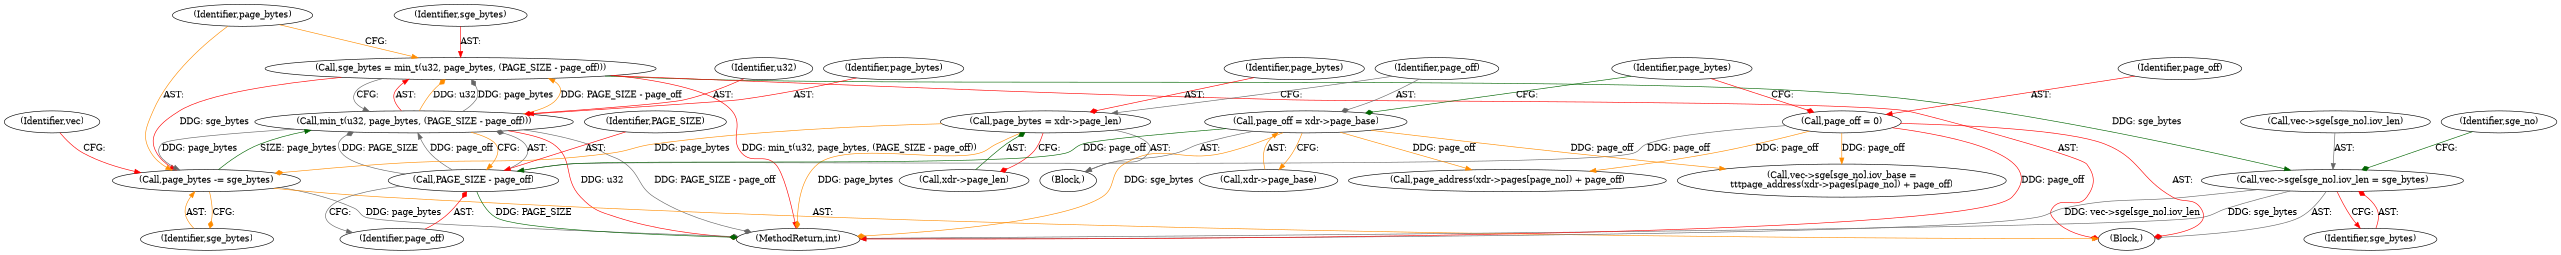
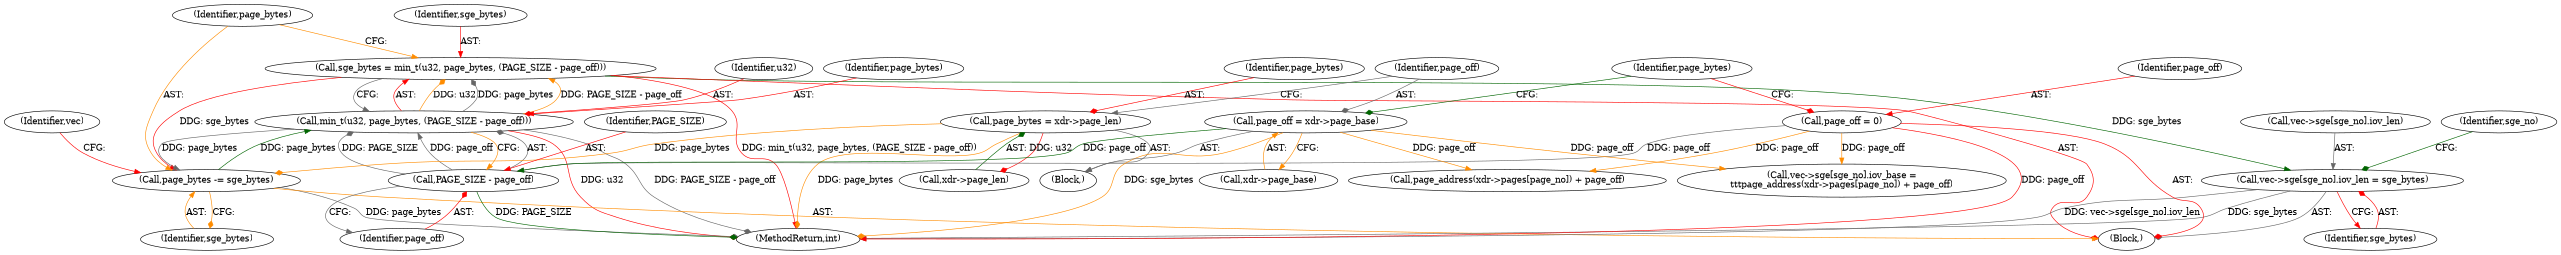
edge "(Call,page_bytes -= sge_bytes)" -> "(Call,min_t(u32, page_bytes, (PAGE_SIZE - page_off)))": label "SIZE: page_bytes" -> "DDG: page_bytes"
edge "(Call,page_bytes = xdr->page_len)" -> "(Call,xdr->page_len)": label "CFG: " -> "DDG: u32"
